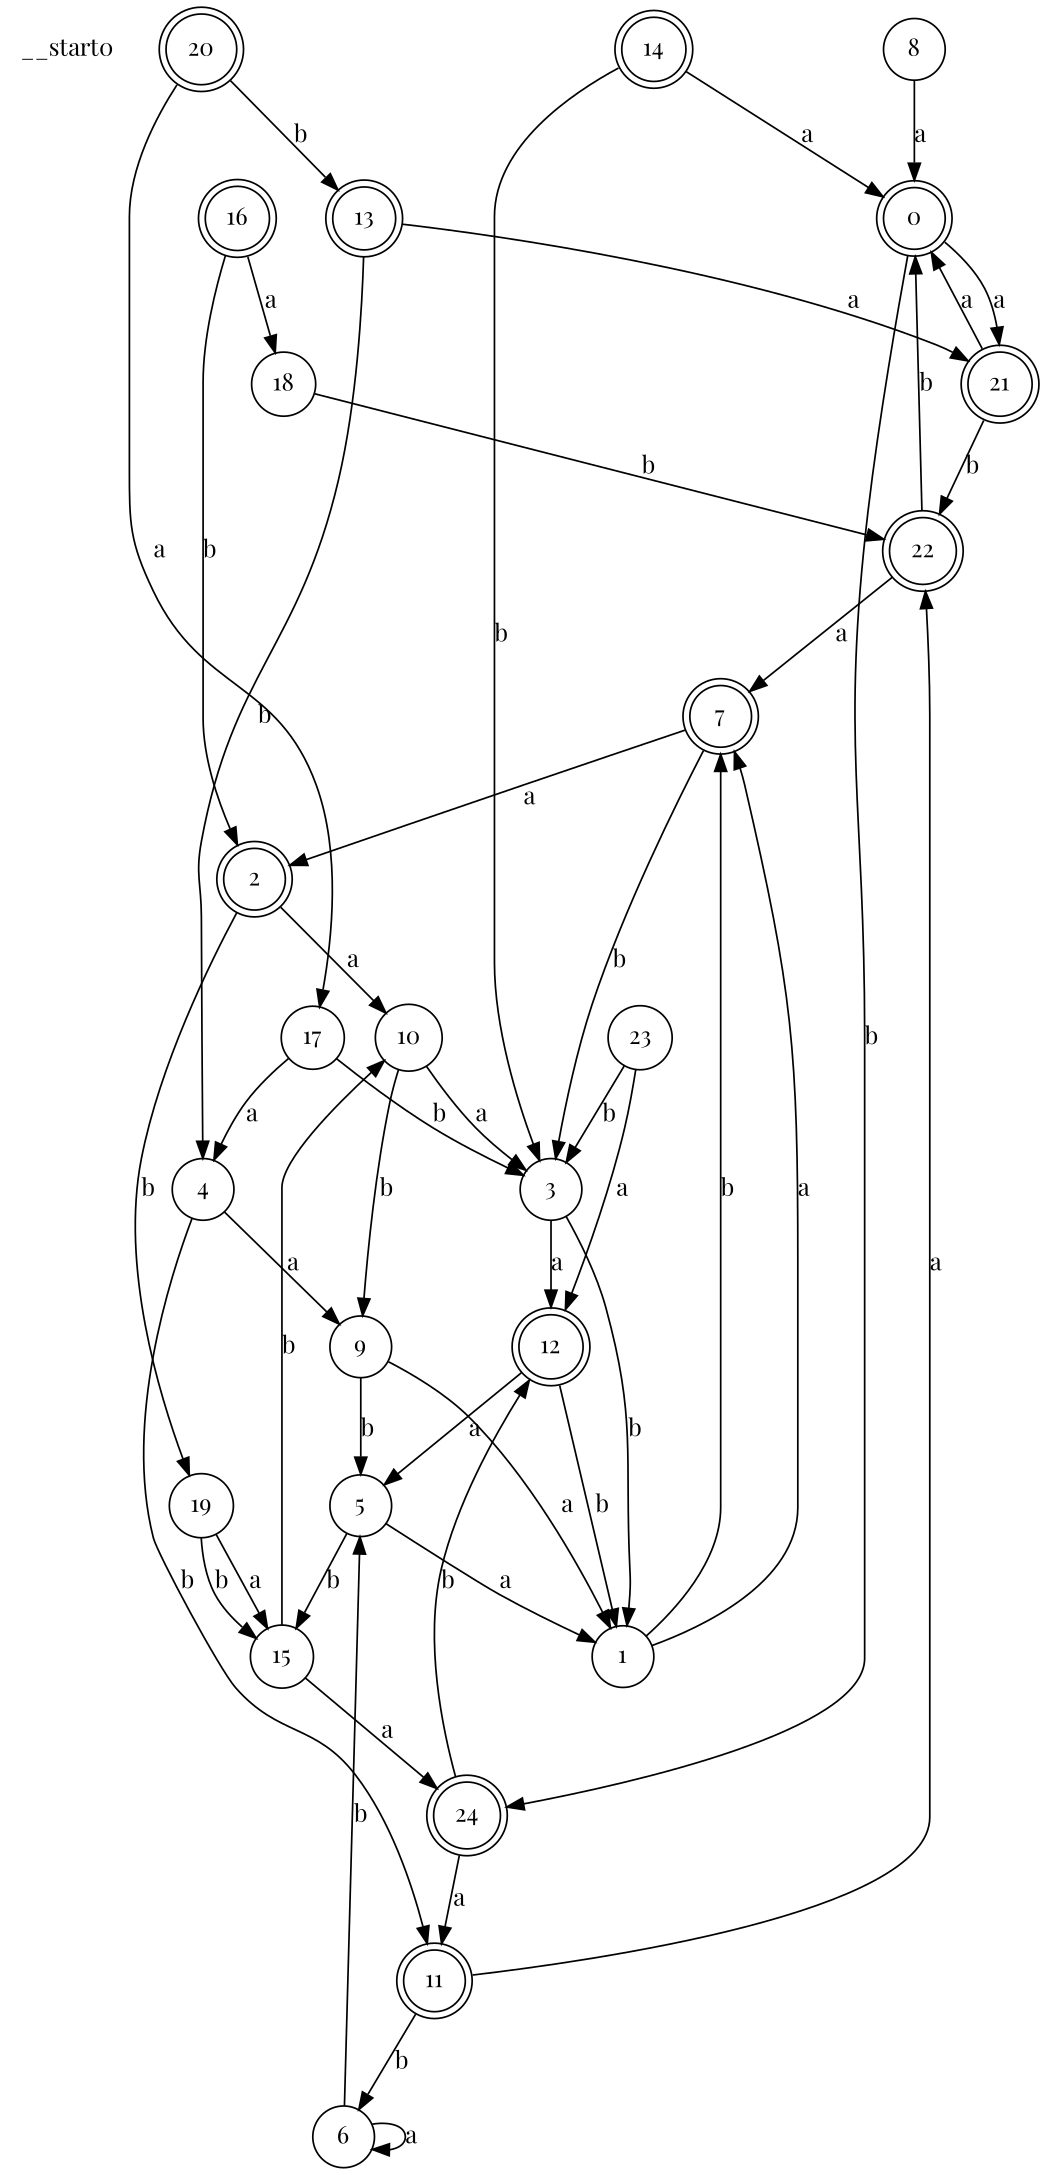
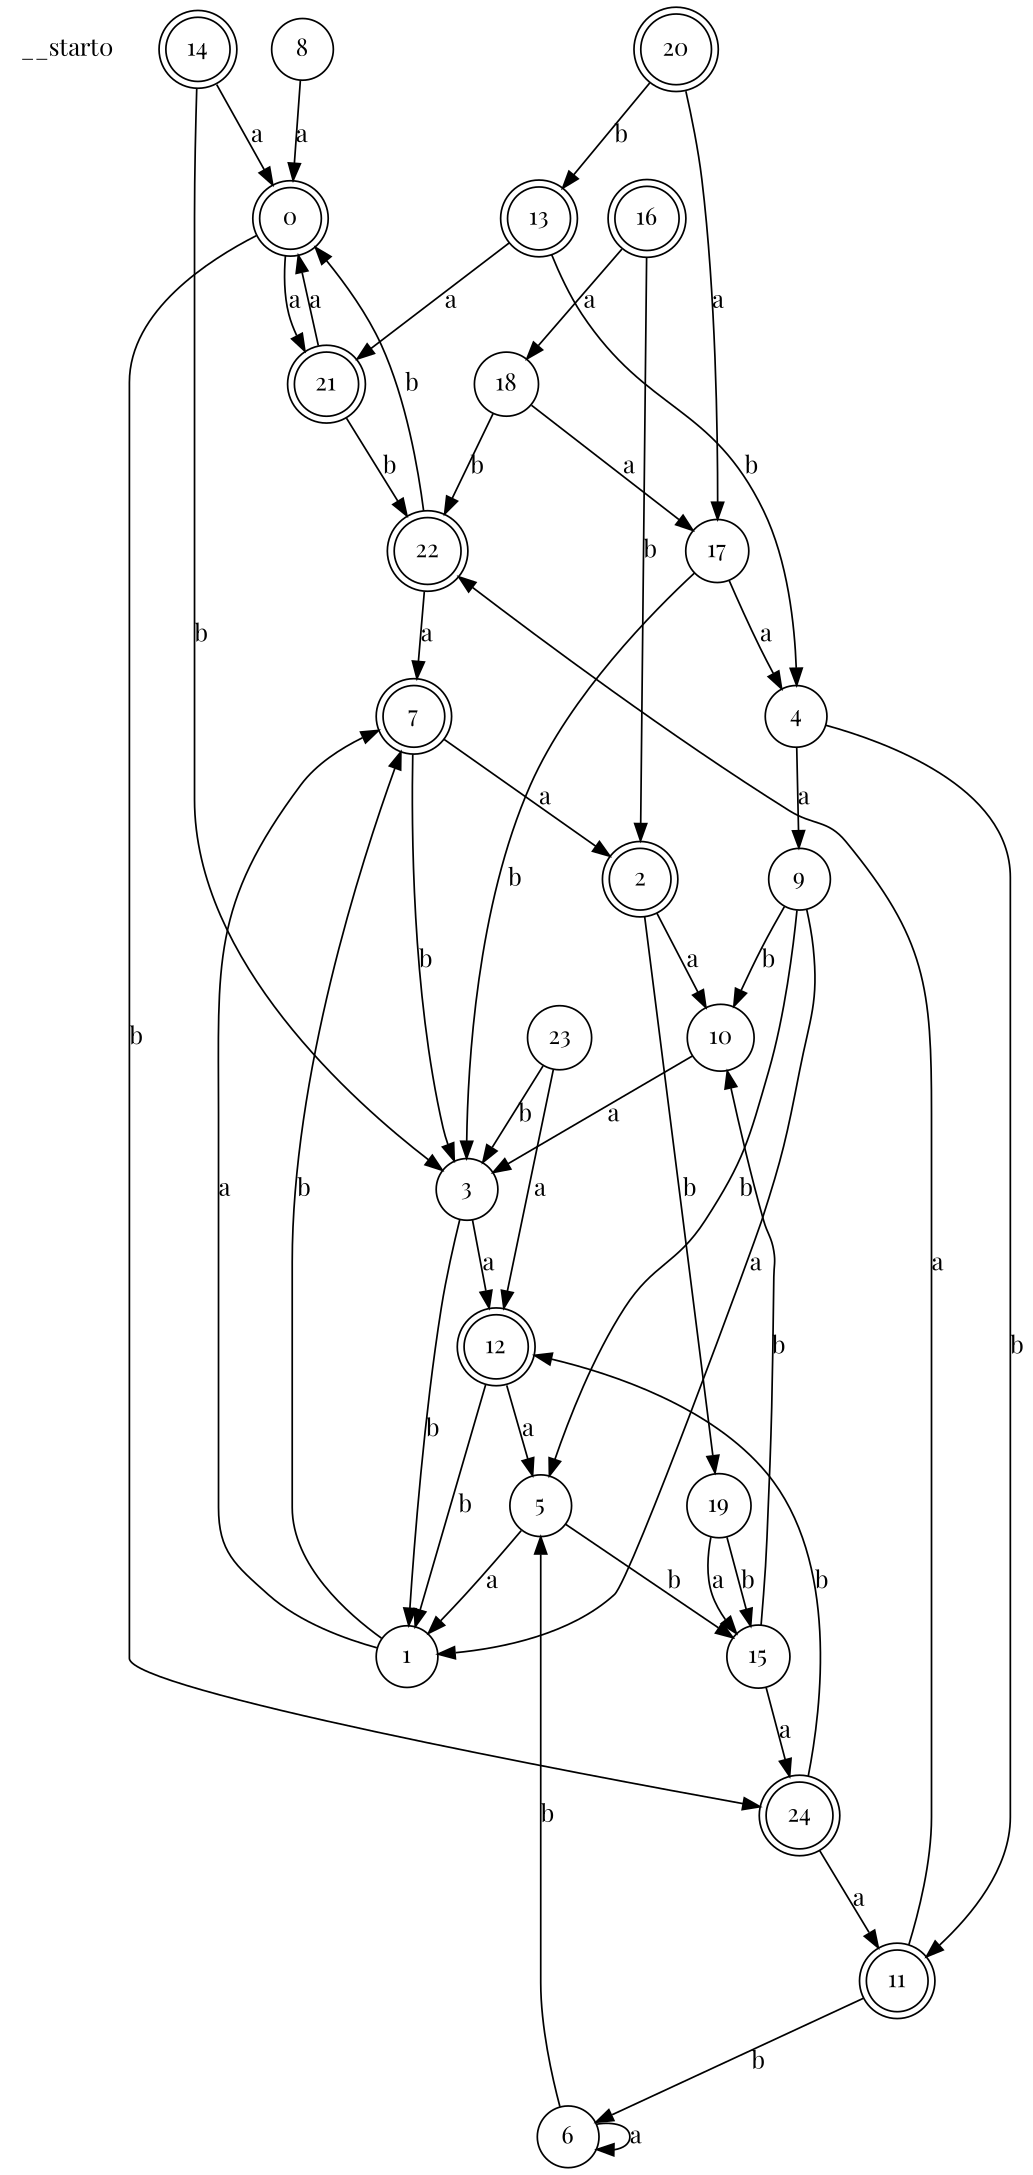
edge "18" -> "17": added, label "a"
edge "10" -> "9": reversed
